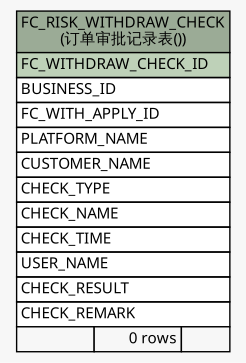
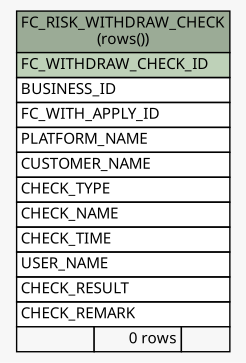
node "FC_RISK_WITHDRAW_CHECK": text "(订单审批记录表())" -> "(rows())"
